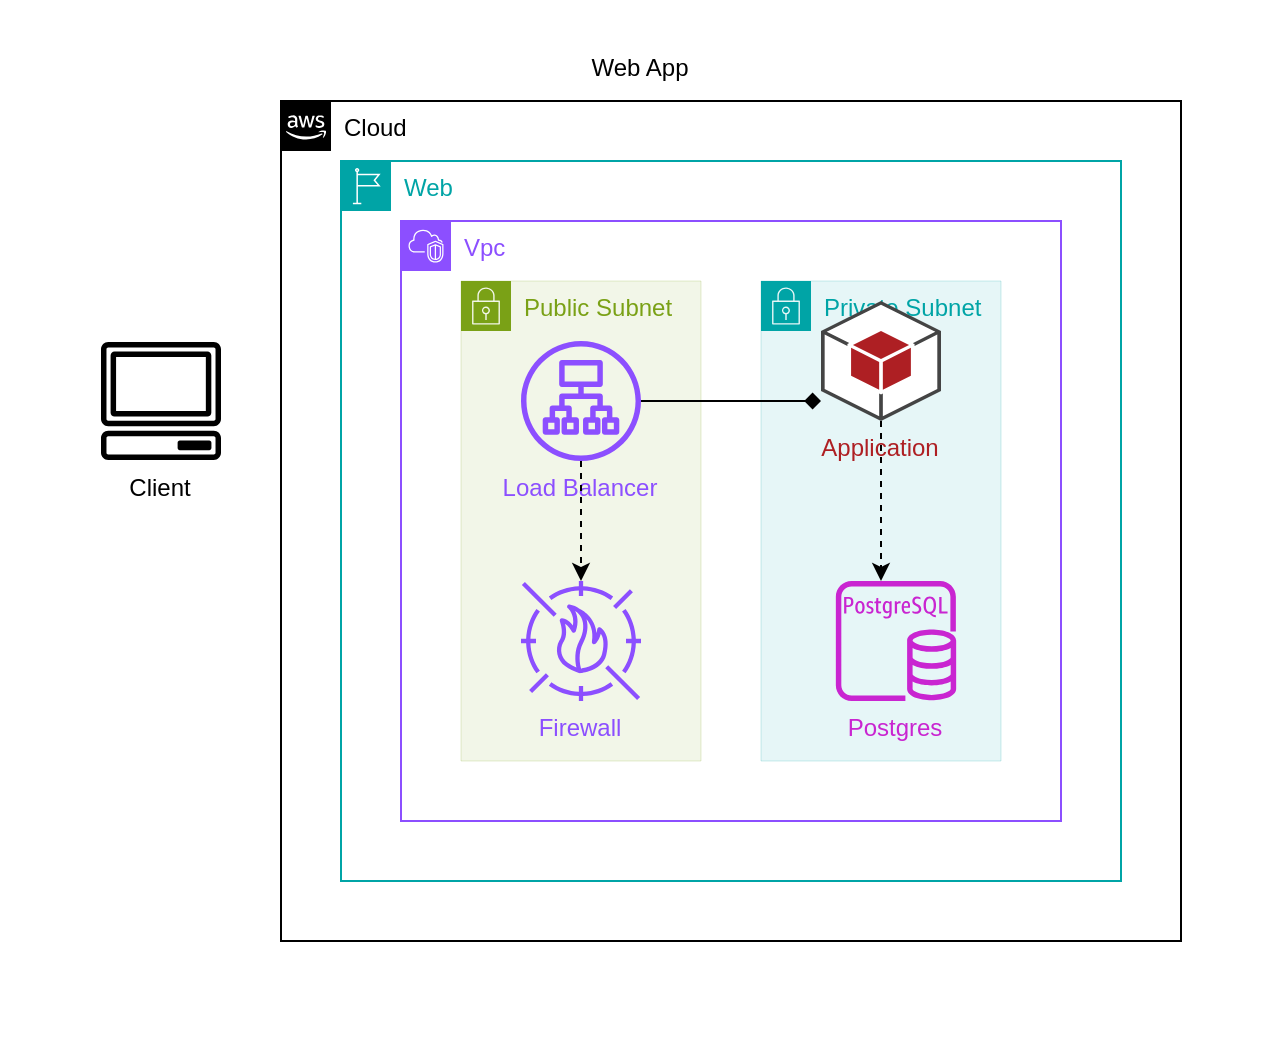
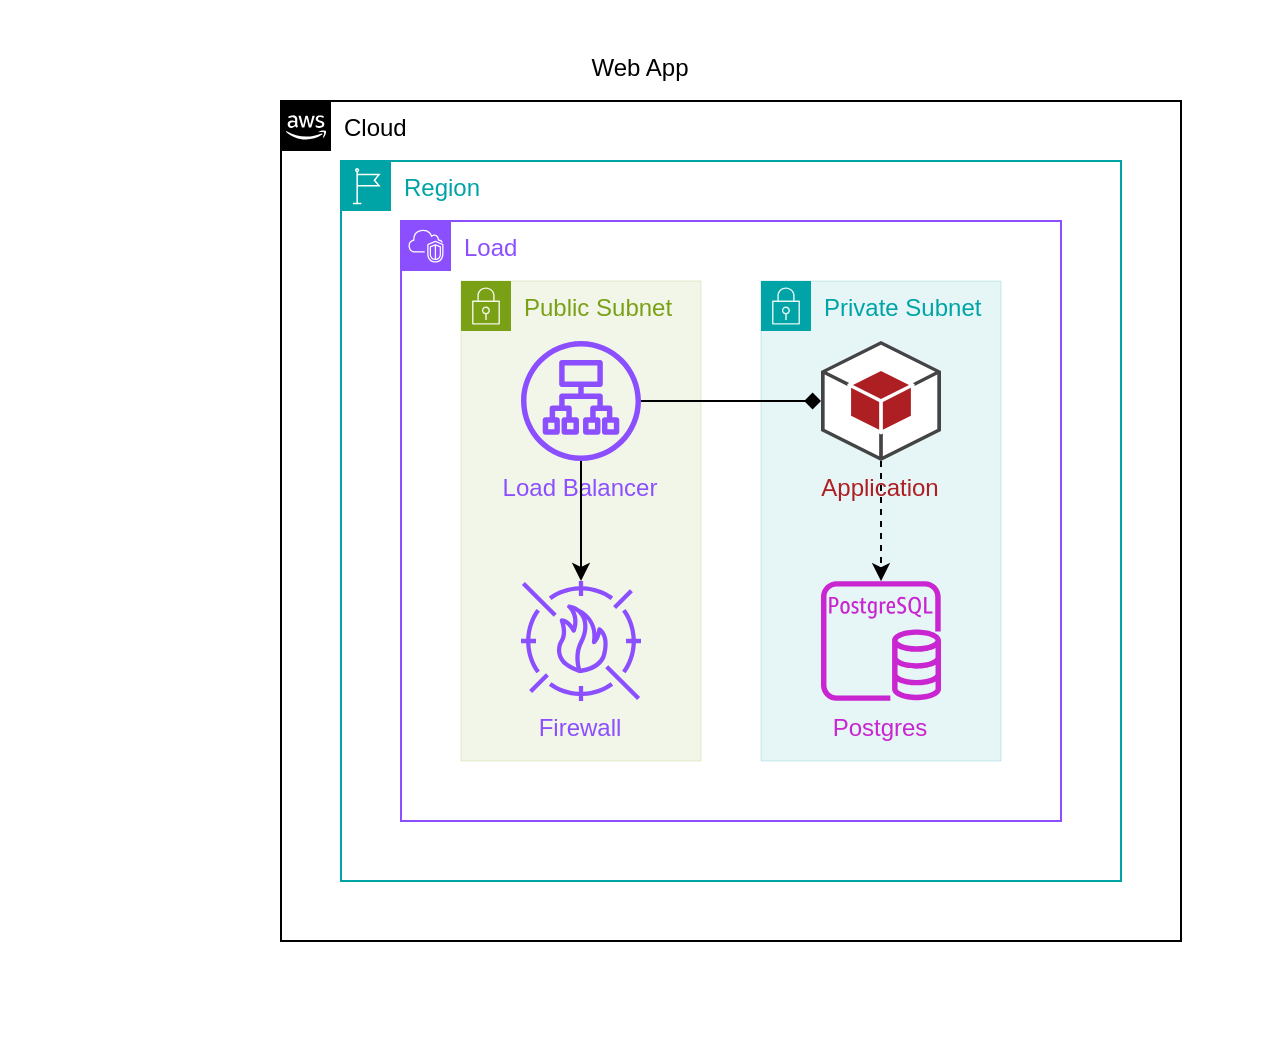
node "Web": label "Web" -> "Region"
node "Vpc": label "Vpc" -> "Load"
node "Application": moved (881, 361) -> (881, 401)
node "Client": removed
edge "Load Balancer" -> "Firewall": style dashed -> solid
node "Postgres": size 150x120 -> 120x120
